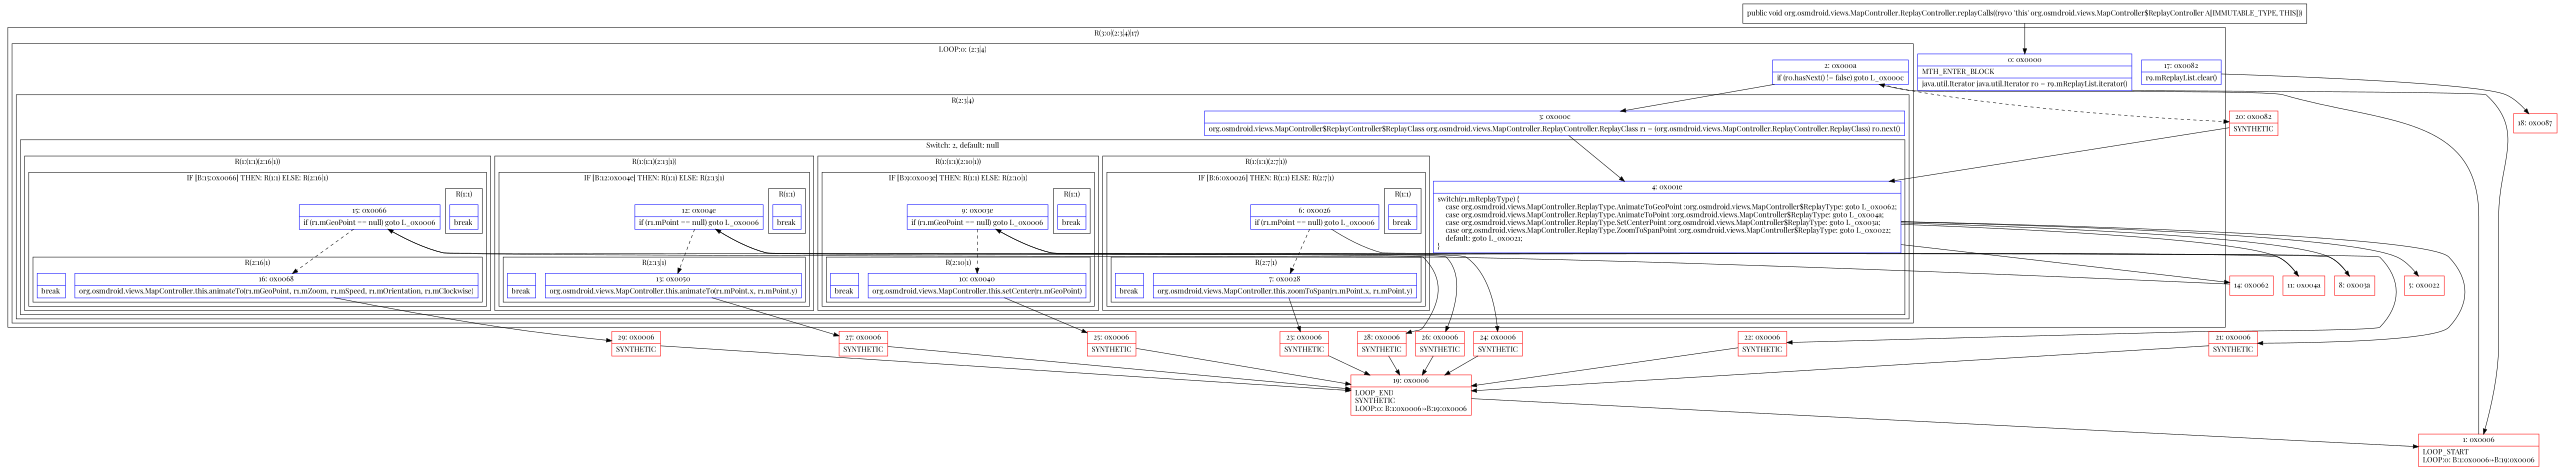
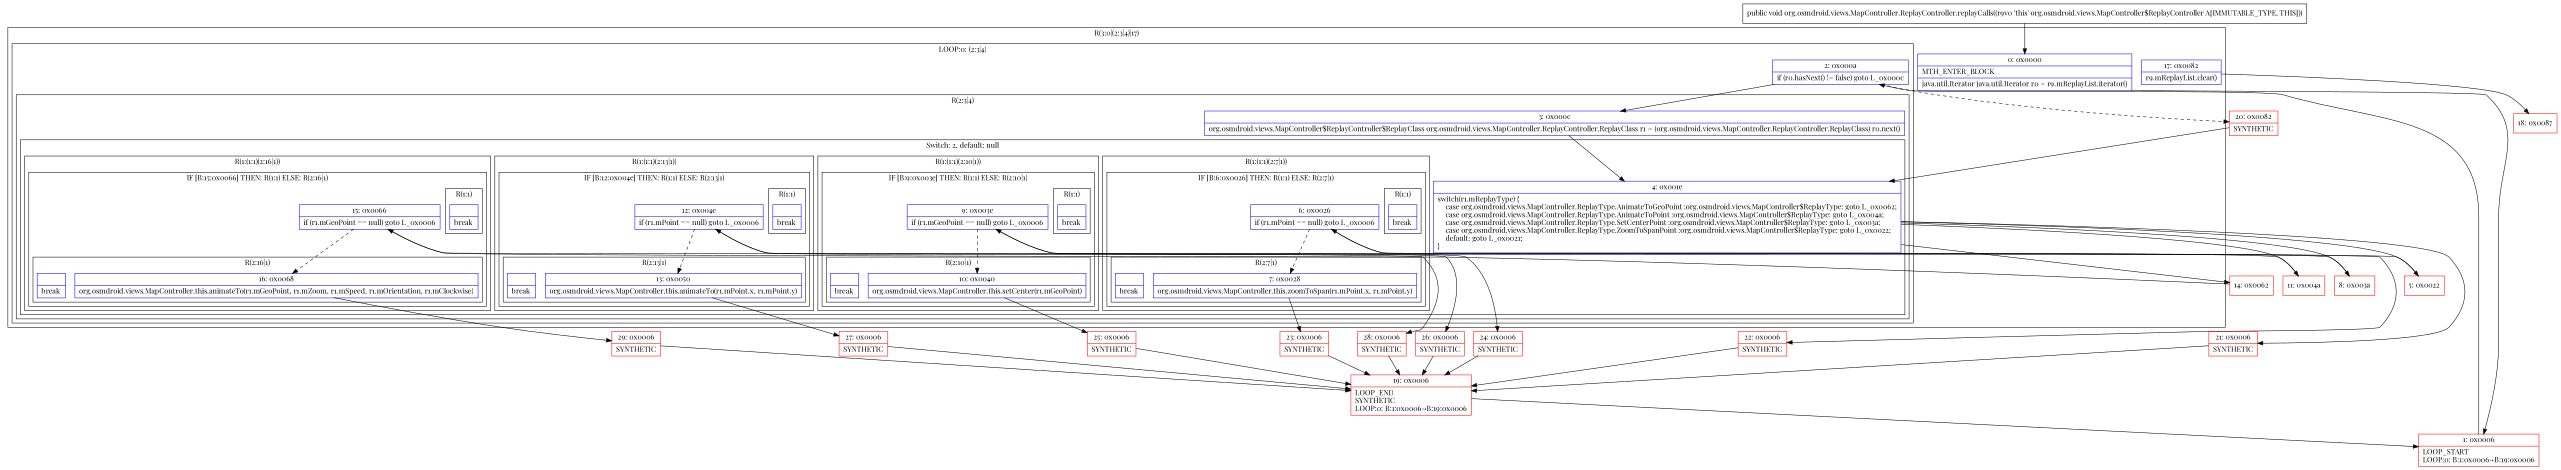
edge "5: 0x0022" -> "6: 0x0026": added
